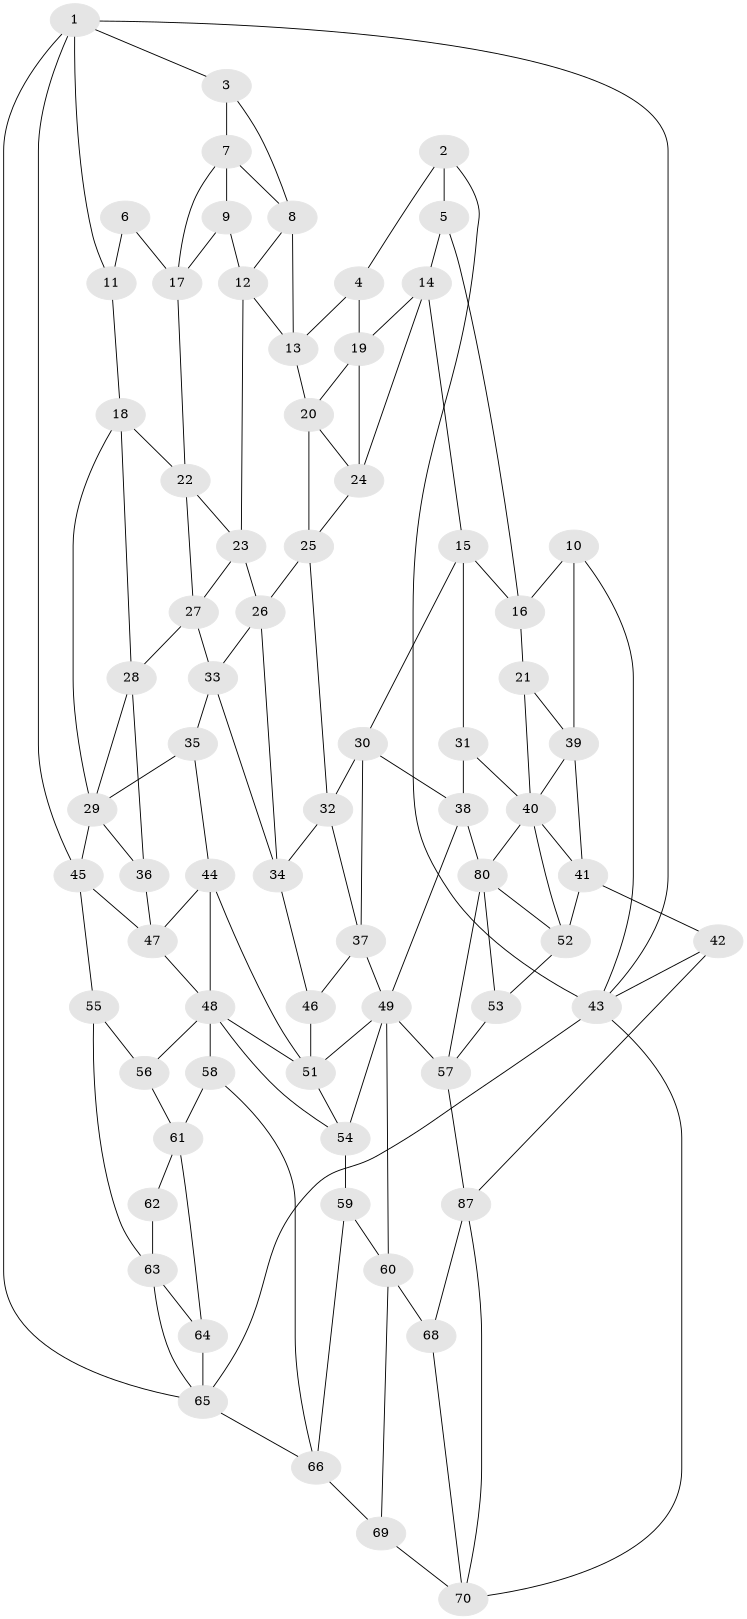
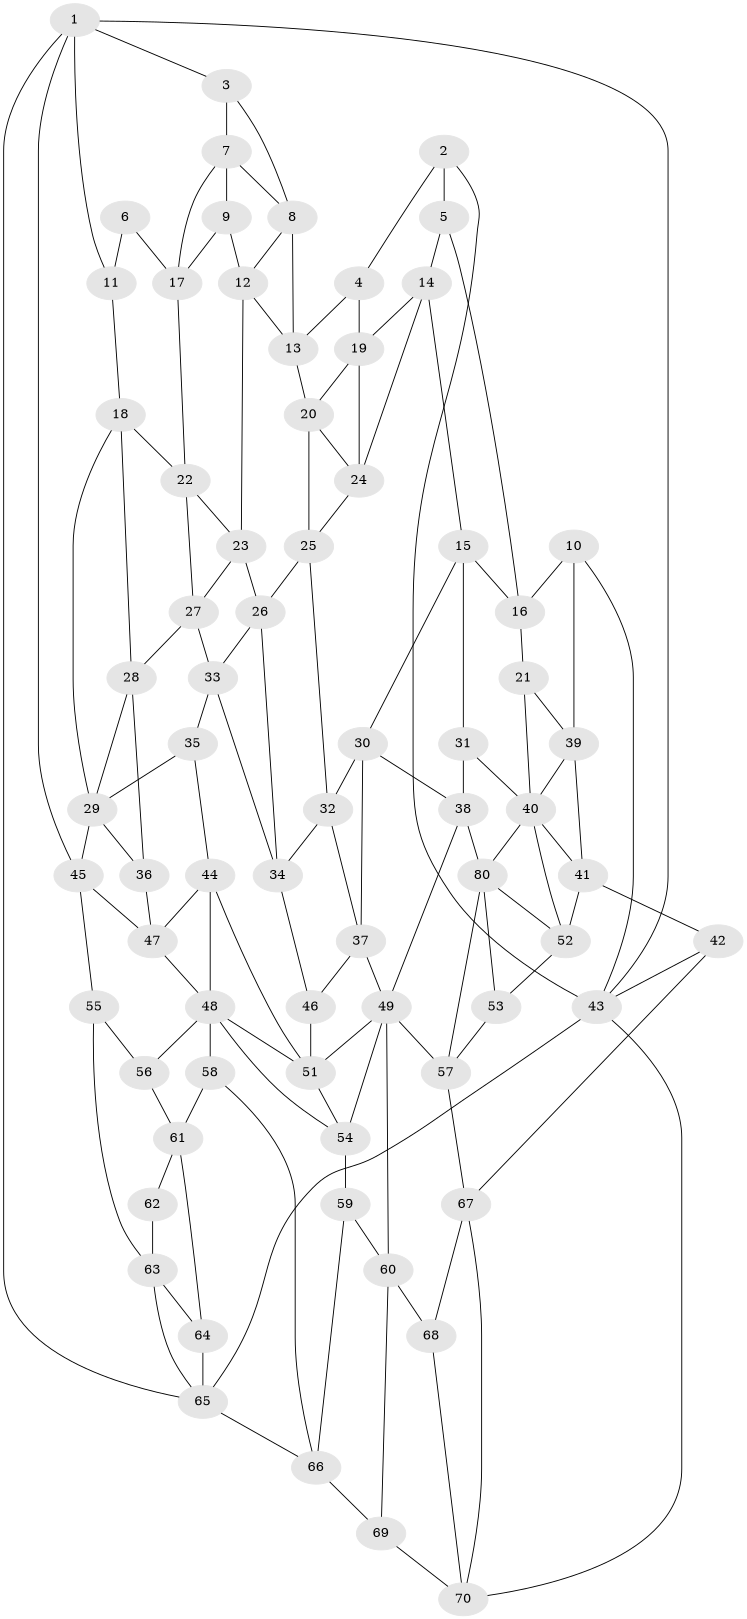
node "87": label "87" -> "67"
